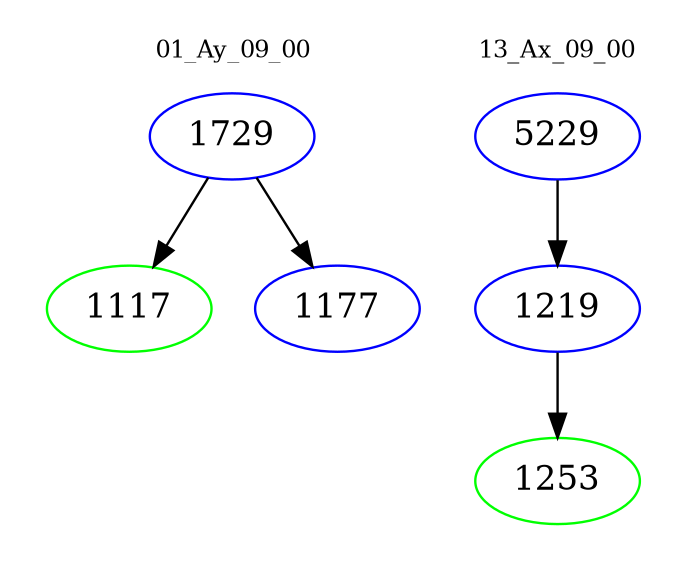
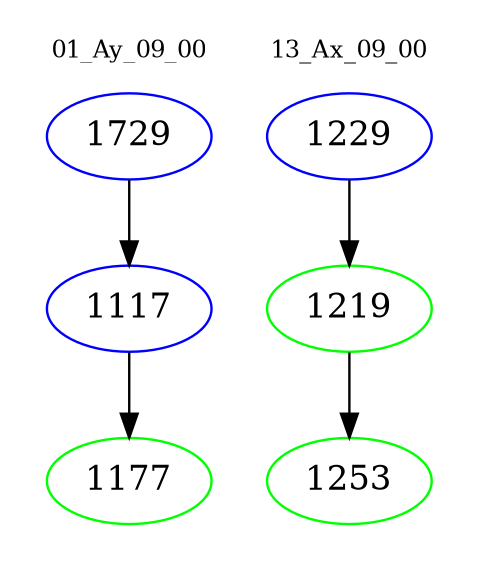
node "5229": label "5229" -> "1229"
edge "1729" -> "1177": now "1117" -> "1177"
node "1117": color green -> blue
node "1177": color blue -> green
node "1219": color blue -> green
